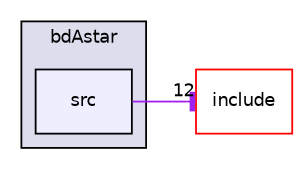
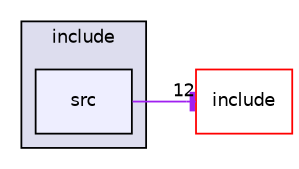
cluster "bdAstar": label "bdAstar" -> "include"
